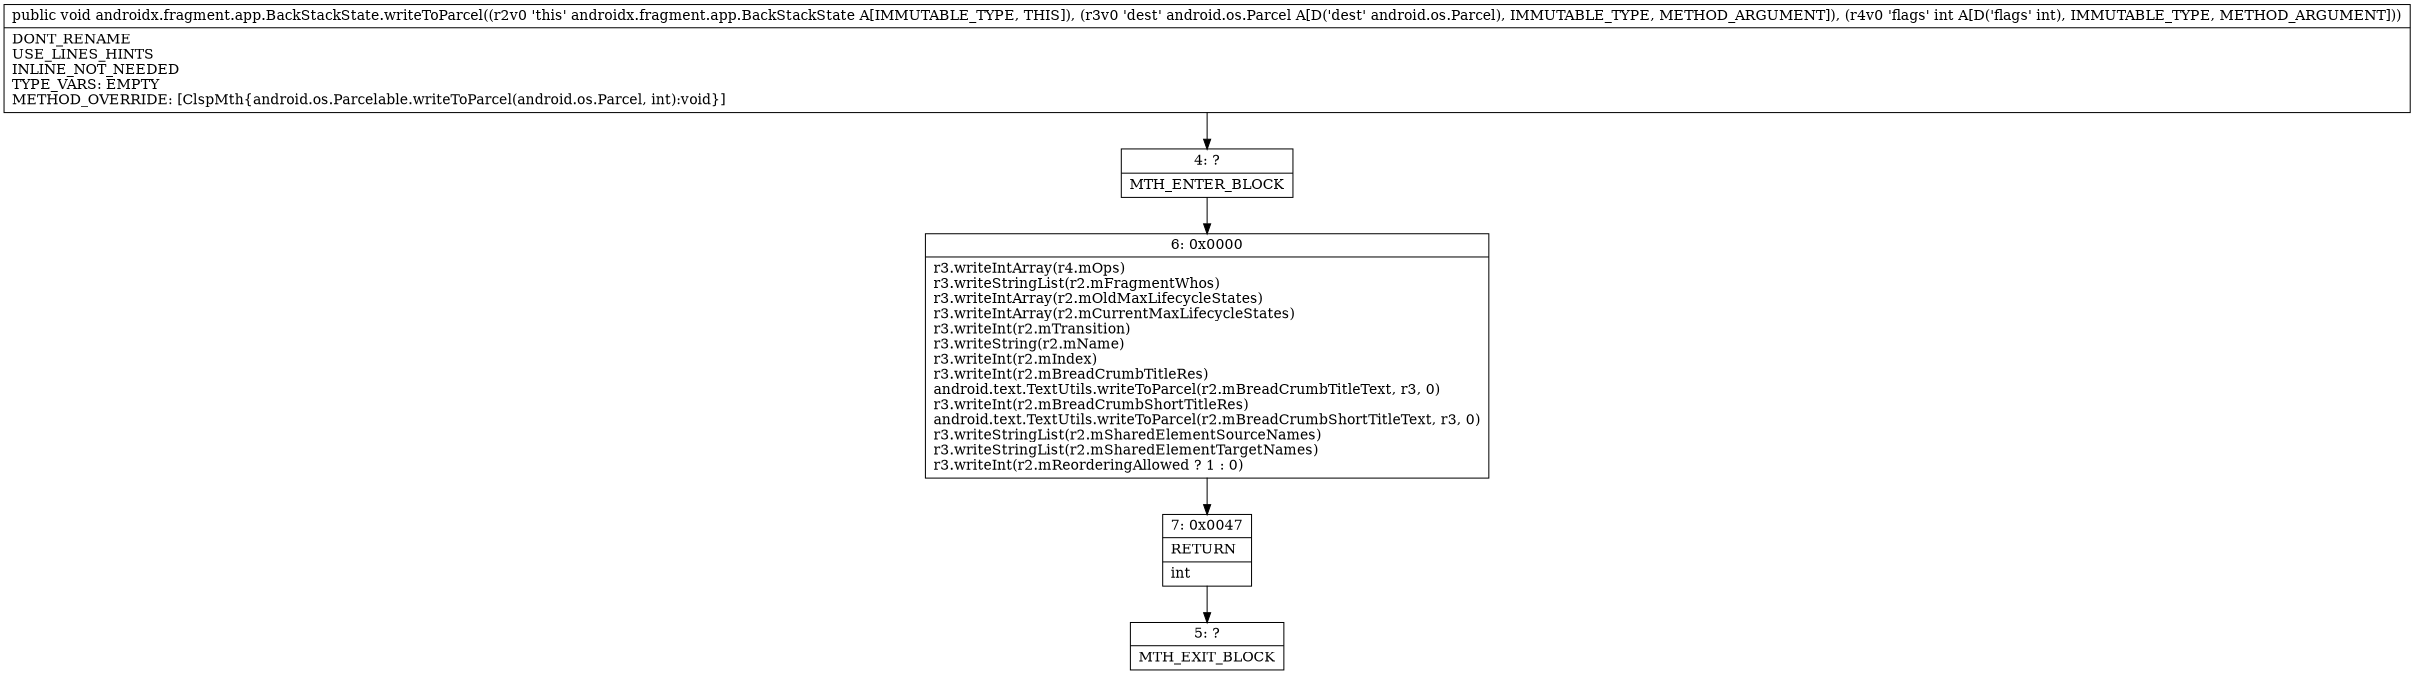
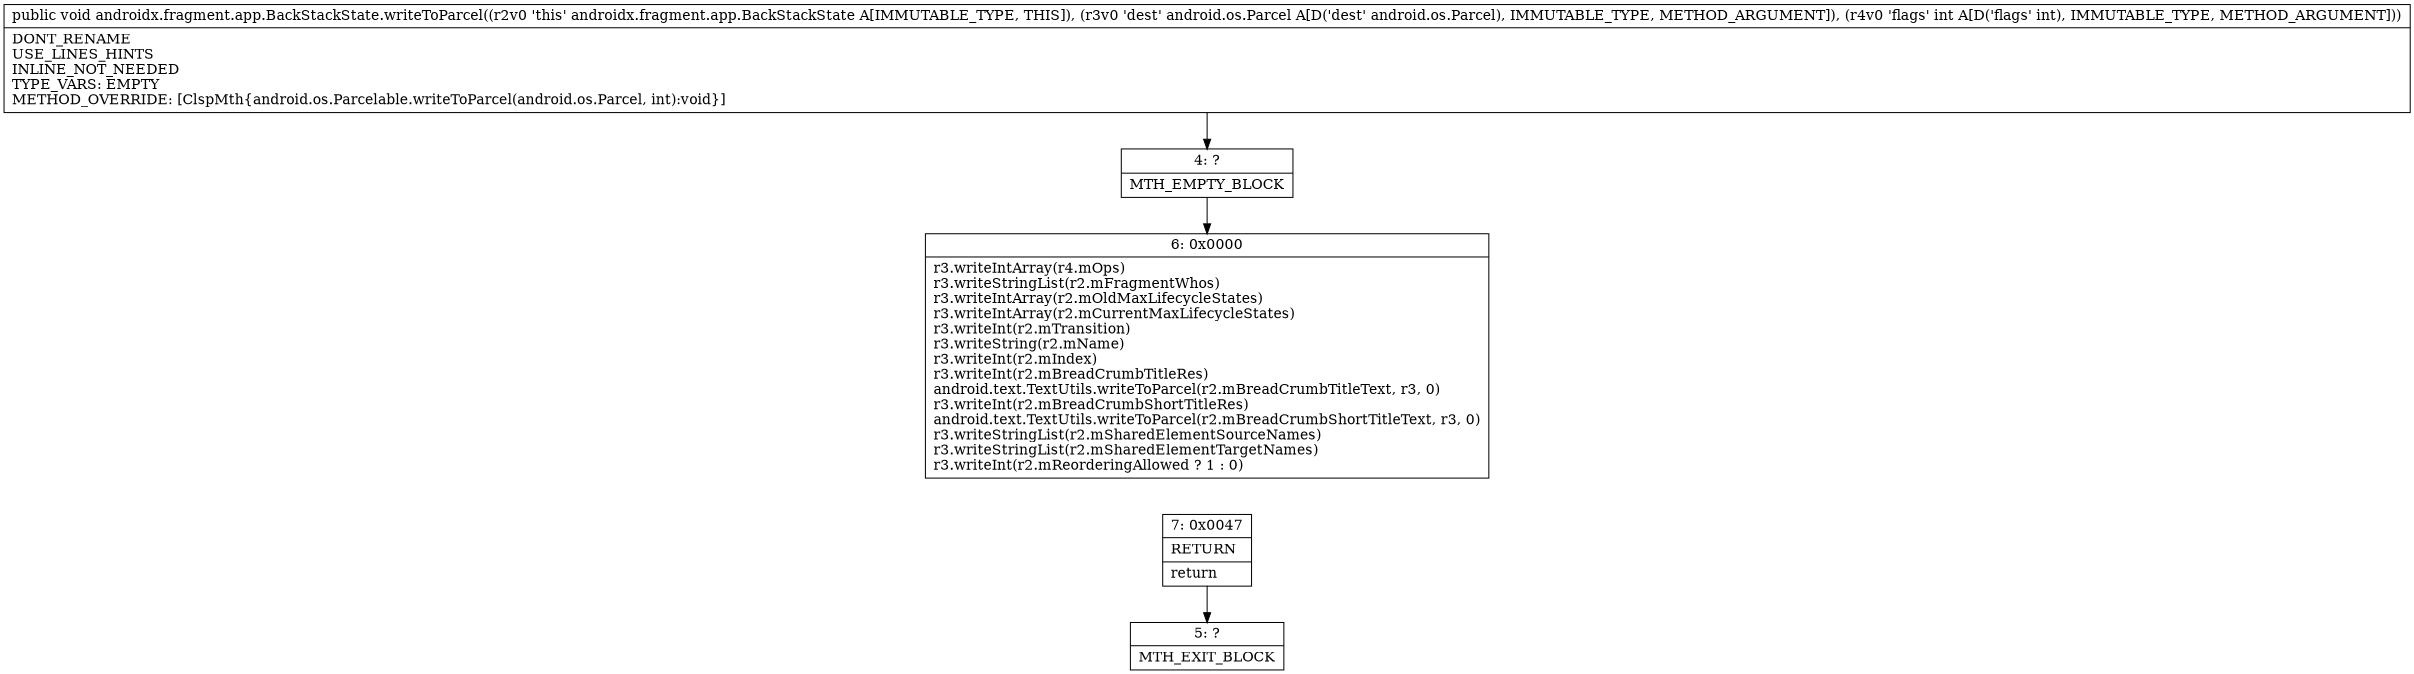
node "4: ?": text "MTH_ENTER_BLOCK" -> "MTH_EMPTY_BLOCK"
edge "6: 0x0000" -> "7: 0x0047": removed
node "7: 0x0047": text "int" -> "return"
